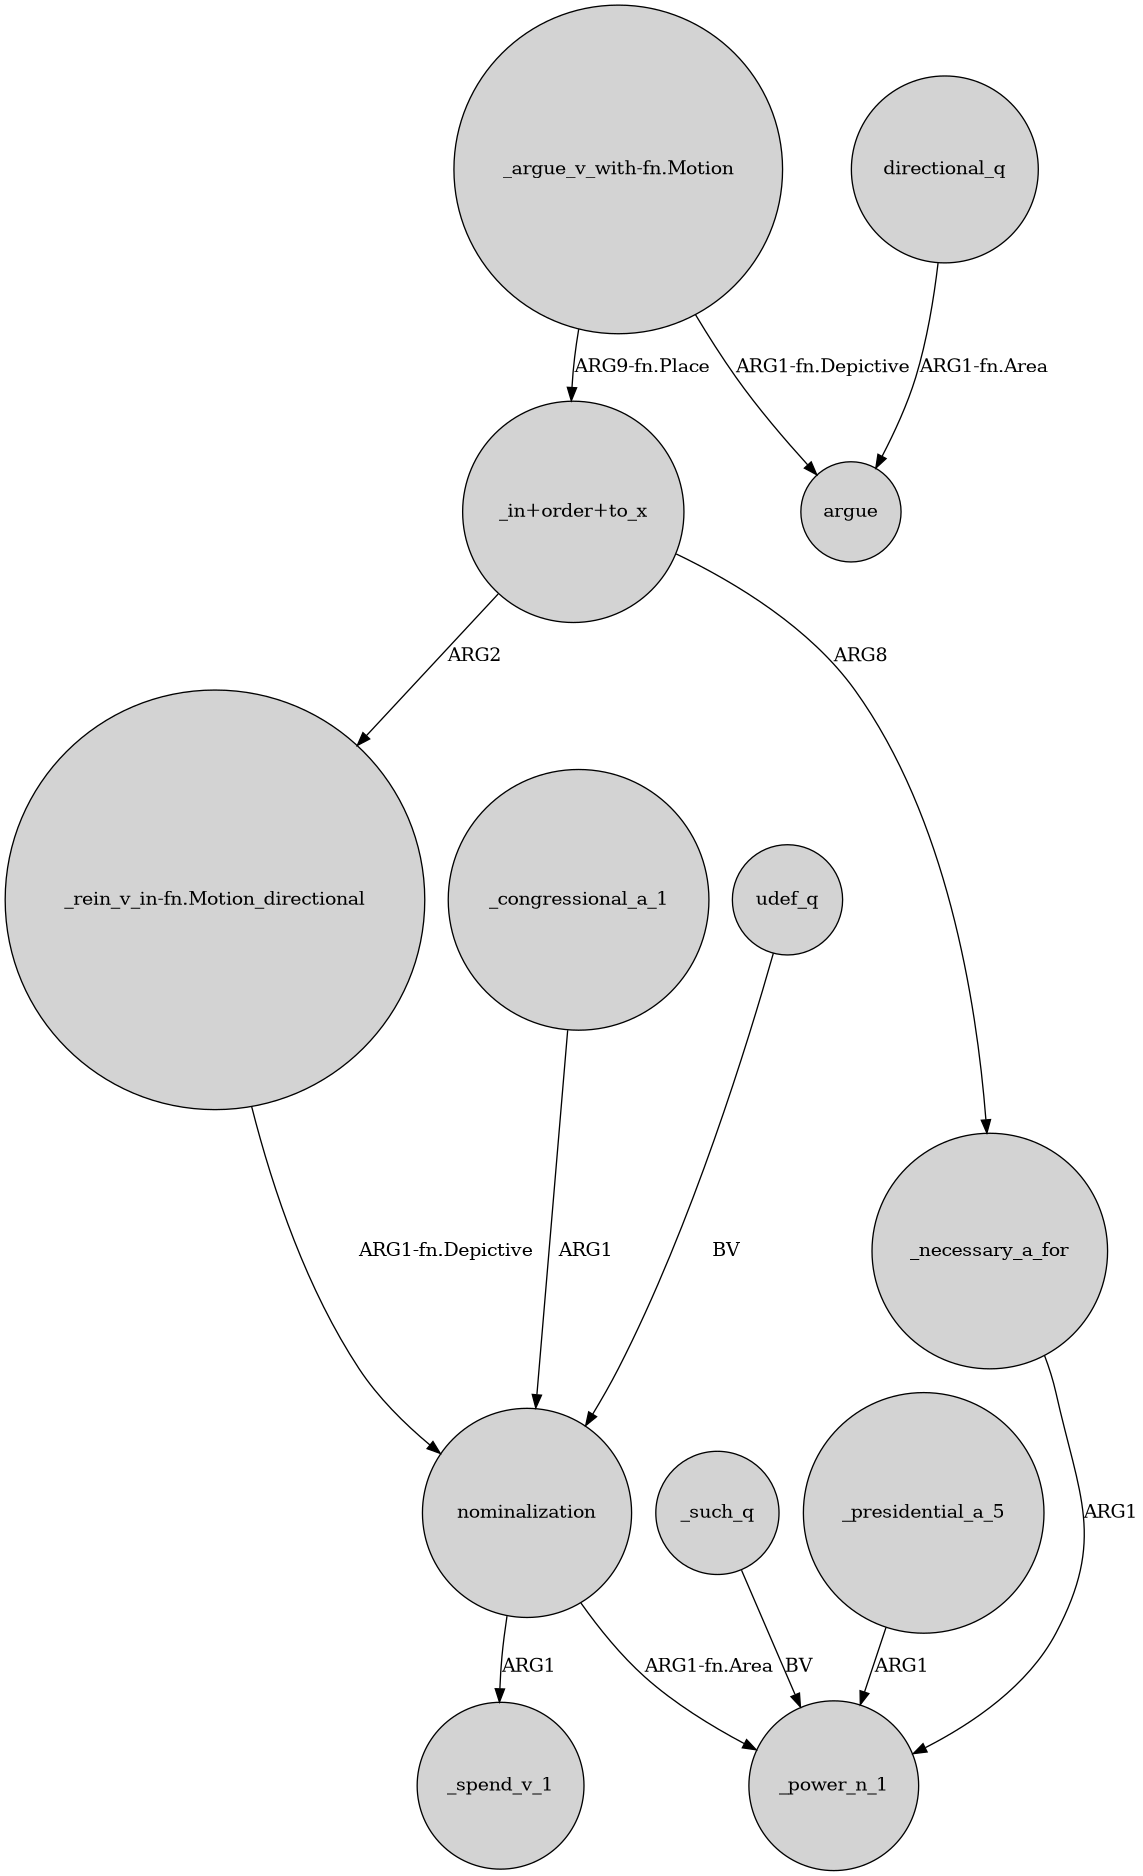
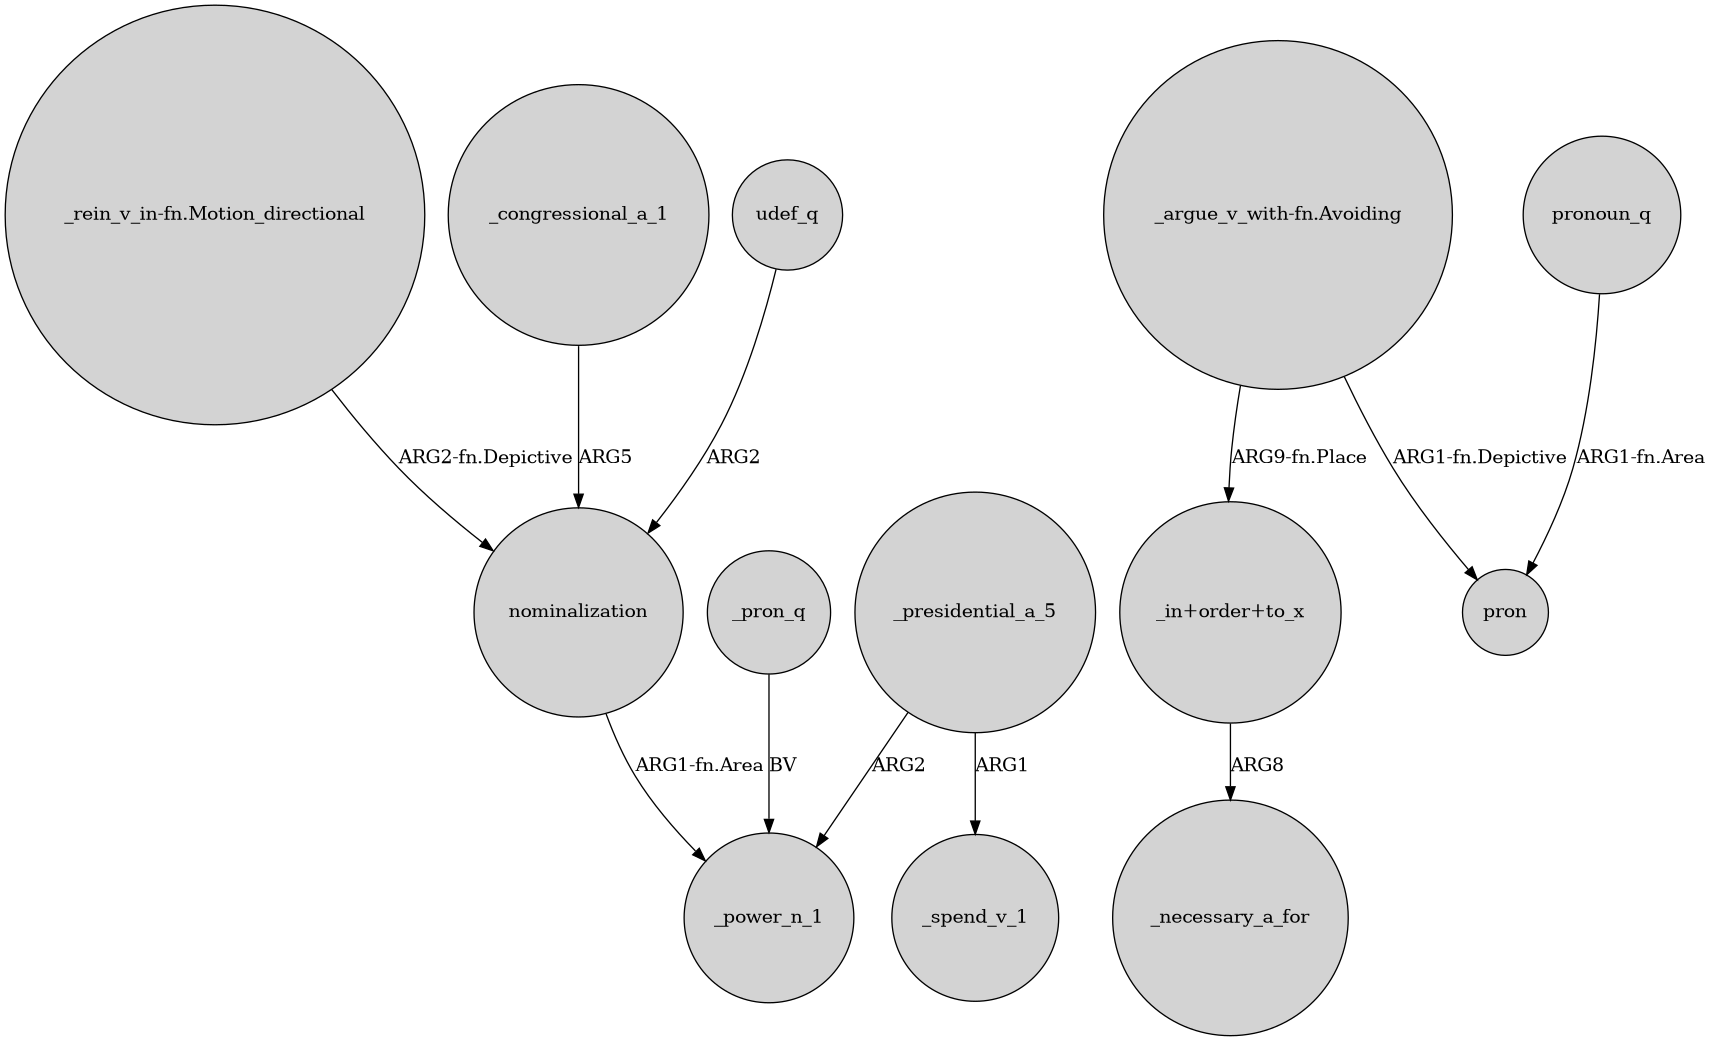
node "_argue_v_with-fn.Motion": label "_argue_v_with-fn.Motion" -> "_argue_v_with-fn.Avoiding"
node "directional_q": label "directional_q" -> "pronoun_q"
node "argue": label "argue" -> "pron"
edge "_in+order+to_x" -> "_rein_v_in-fn.Motion_directional": removed, label "ARG2"
edge "_rein_v_in-fn.Motion_directional" -> "nominalization": label "ARG1-fn.Depictive" -> "ARG2-fn.Depictive"
edge "_congressional_a_1" -> "nominalization": label "ARG1" -> "ARG5"
edge "udef_q" -> "nominalization": label "BV" -> "ARG2"
node "_such_q": label "_such_q" -> "_pron_q"
edge "_necessary_a_for" -> "_power_n_1": removed, label "ARG1"
edge "nominalization" -> "_spend_v_1": now "_presidential_a_5" -> "_spend_v_1"
edge "_presidential_a_5" -> "_power_n_1": label "ARG1" -> "ARG2"
